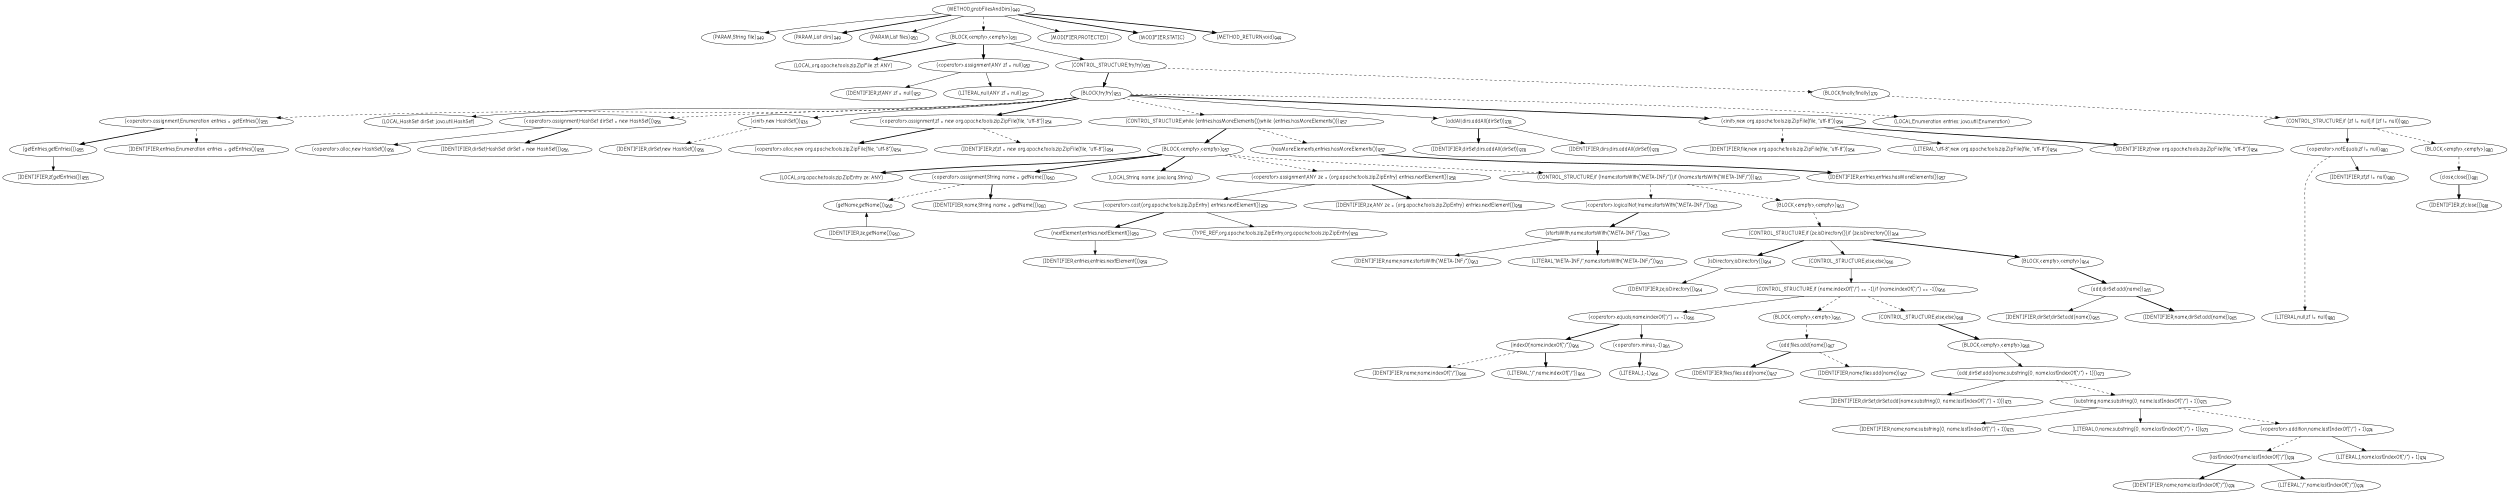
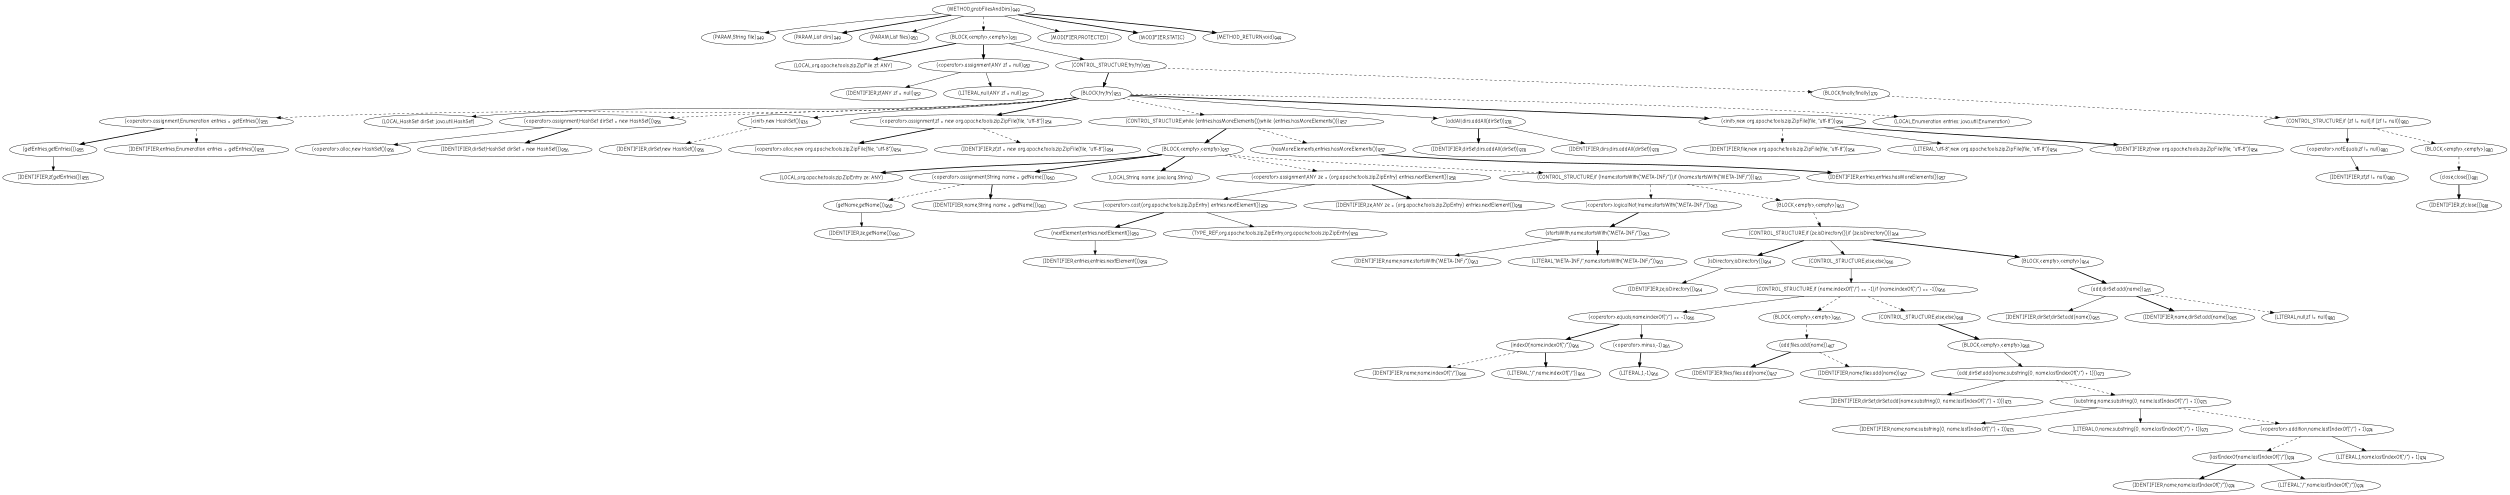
edge "(IDENTIFIER,ze,getName())" -> "(getName,getName())": reversed
edge "(<operator>.notEquals,zf != null)" -> "(LITERAL,null,zf != null)": now "(add,dirSet.add(name))" -> "(LITERAL,null,zf != null)"
node "(add,files.add(name))": text "967" -> "467"
